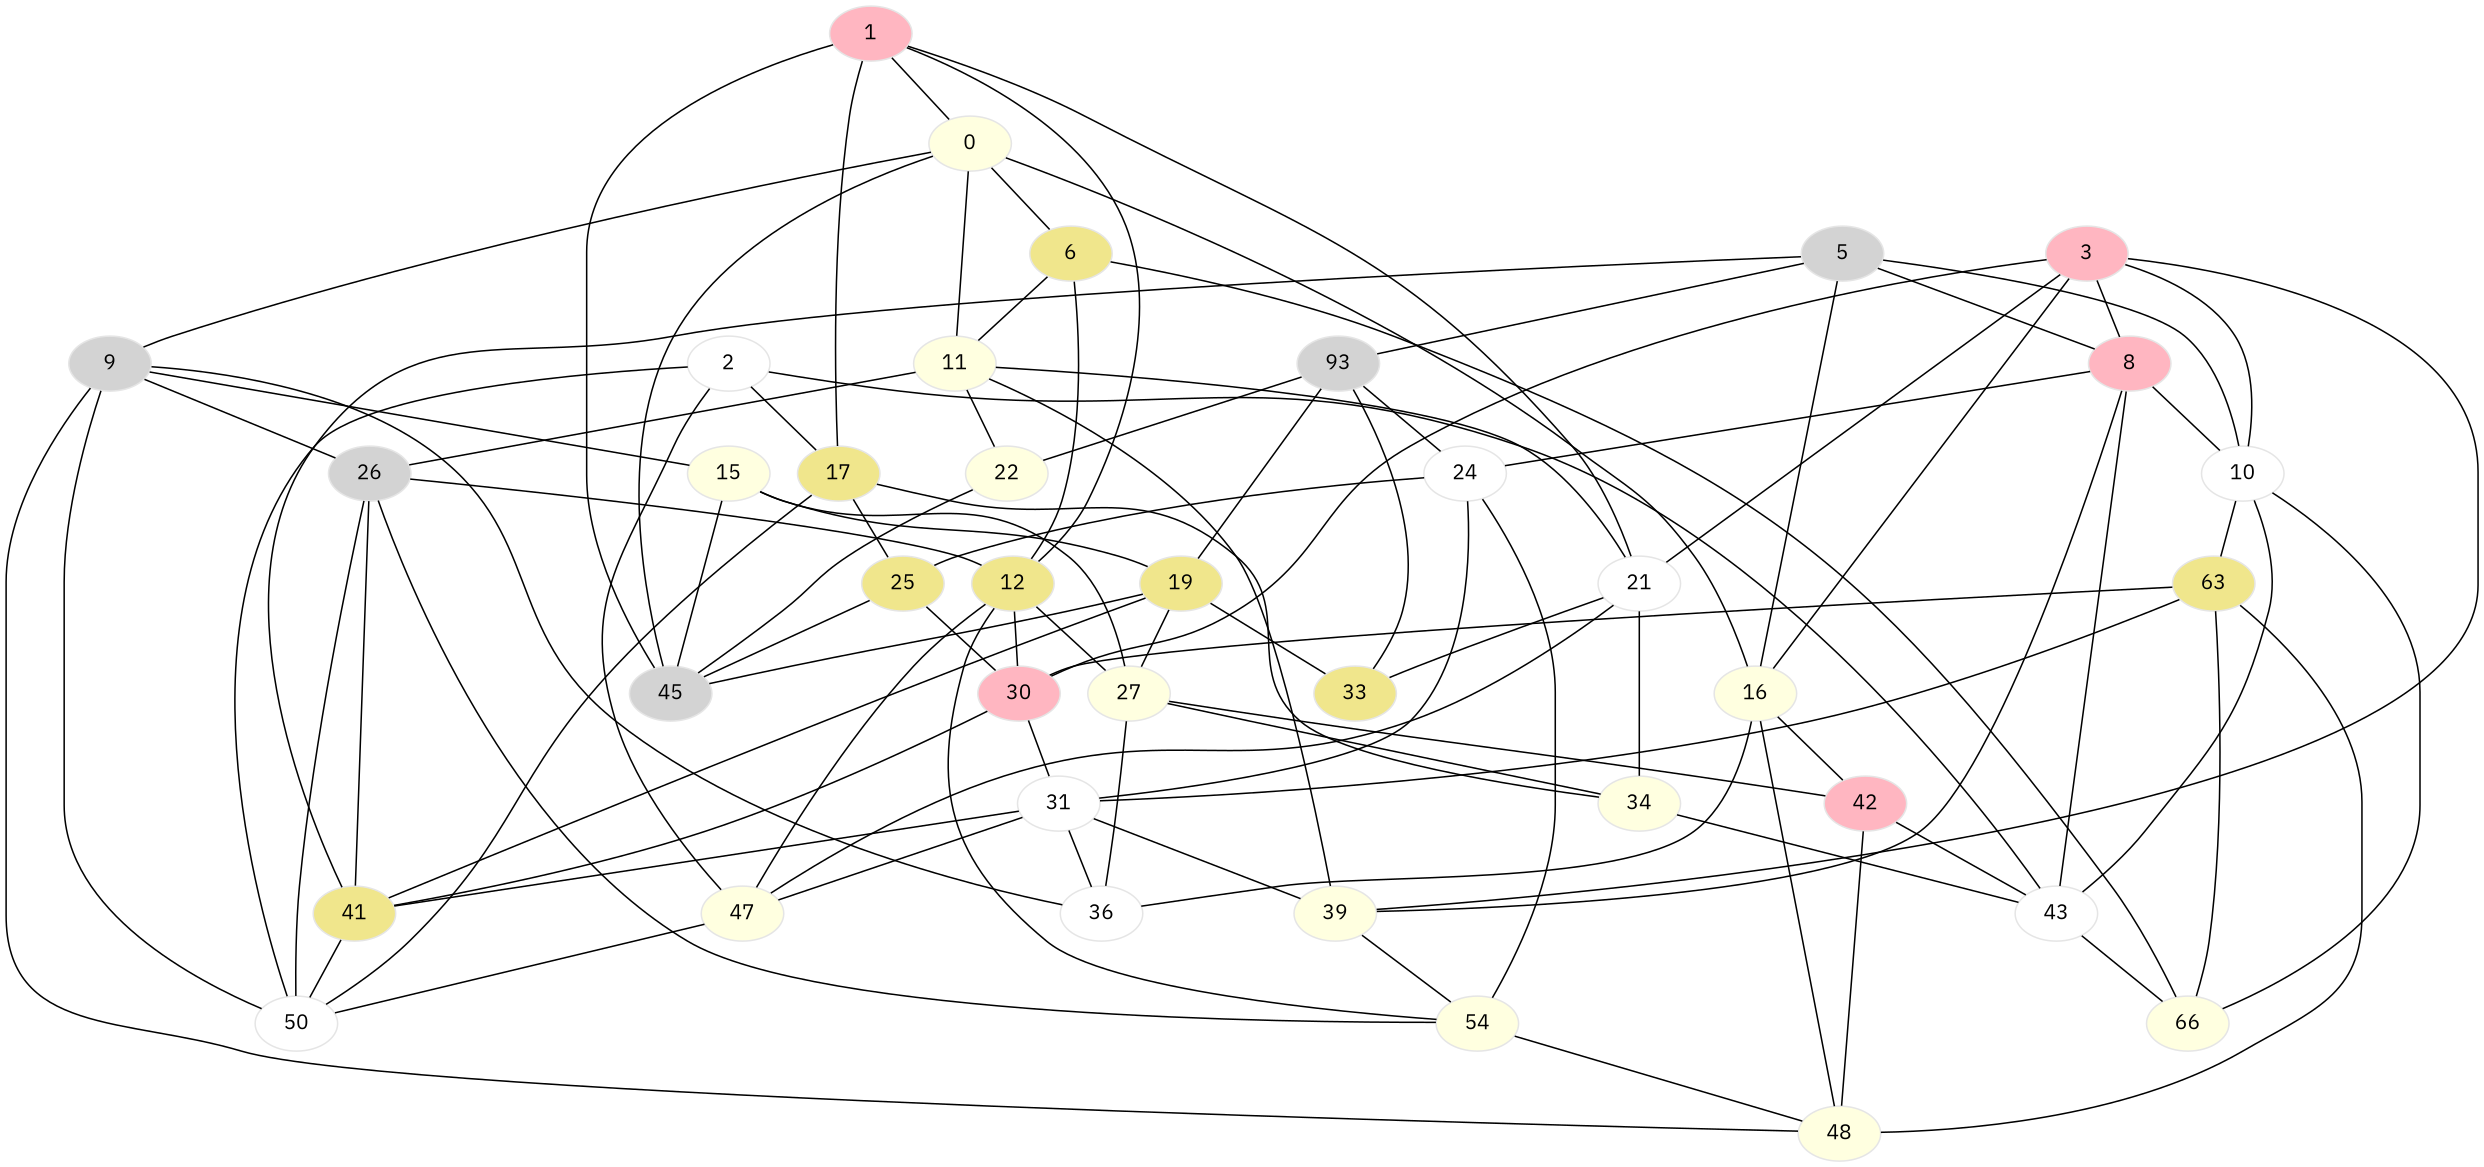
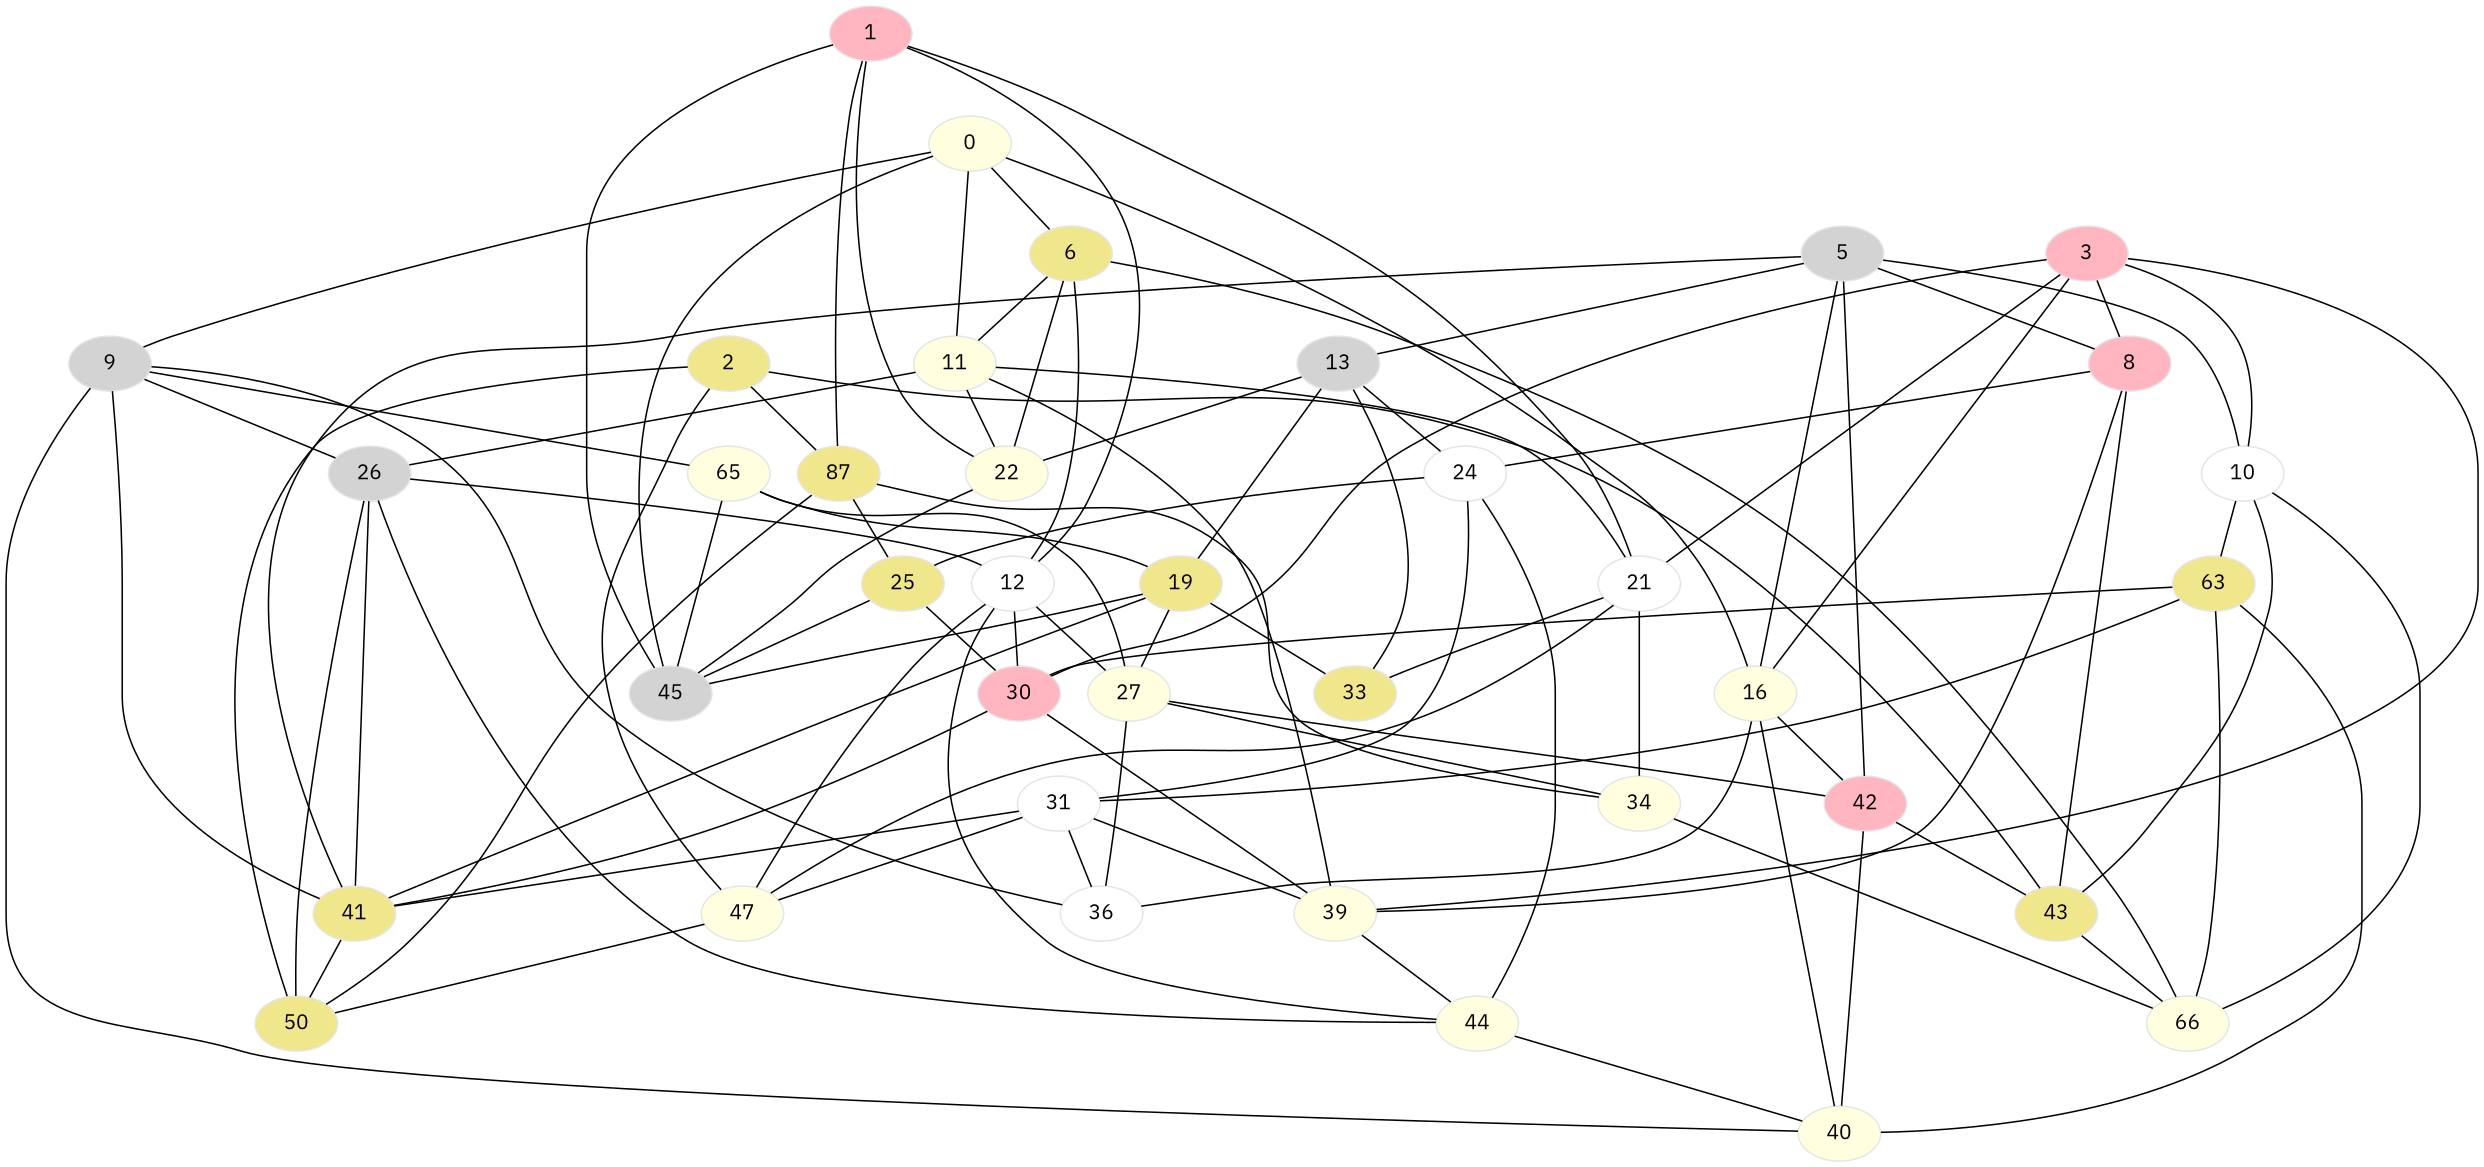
edge "1" -- "0": now "1" -- "22"
edge "6" -- "22": added
node "2": fillcolor white -> khaki
node "93": label "93" -> "13"
edge "8" -- "10": removed
node "15": label "15" -> "65"
node "17": label "17" -> "87"
edge "5" -- "42": added
node "12": fillcolor khaki -> white
edge "9" -- "50": now "9" -- "41"
edge "30" -- "31": now "30" -- "39"
edge "34" -- "43": now "34" -- "66"
node "43": fillcolor white -> khaki
node "50": fillcolor white -> khaki
node "54": label "54" -> "44"
node "48": label "48" -> "40"
